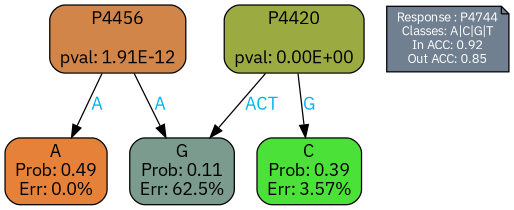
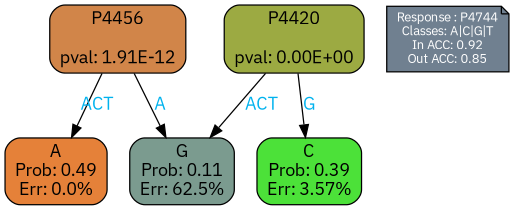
edge "P4456 pval: 1.91E-12" -> "A Prob: 0.49 Err: 0.0%": label "A" -> "ACT"
